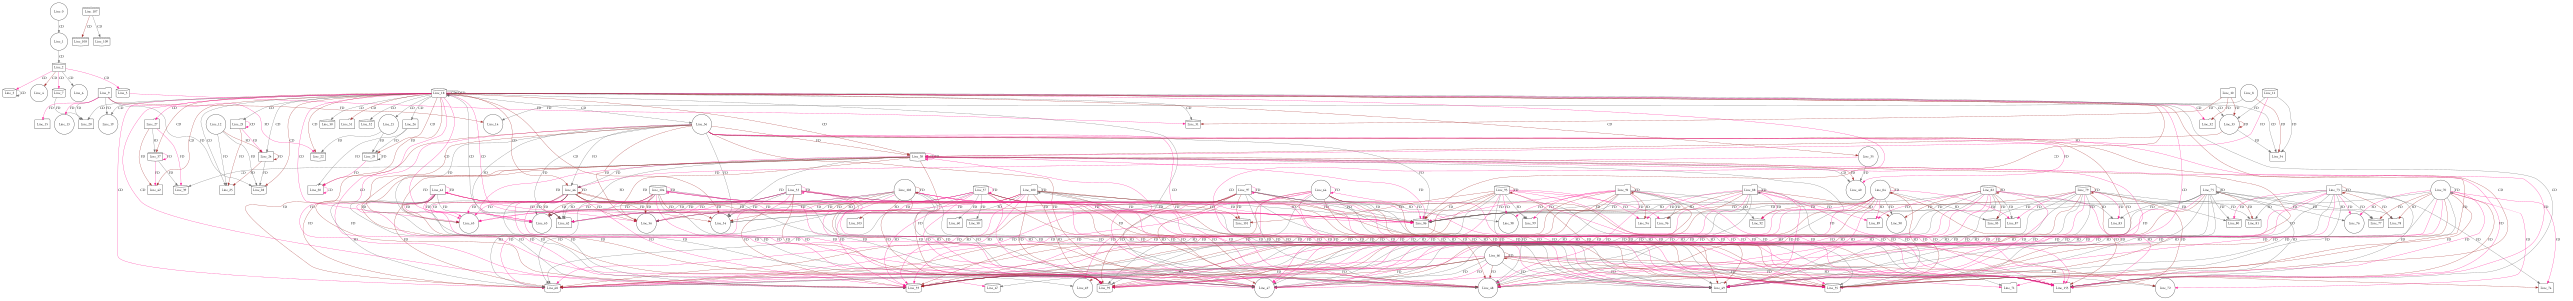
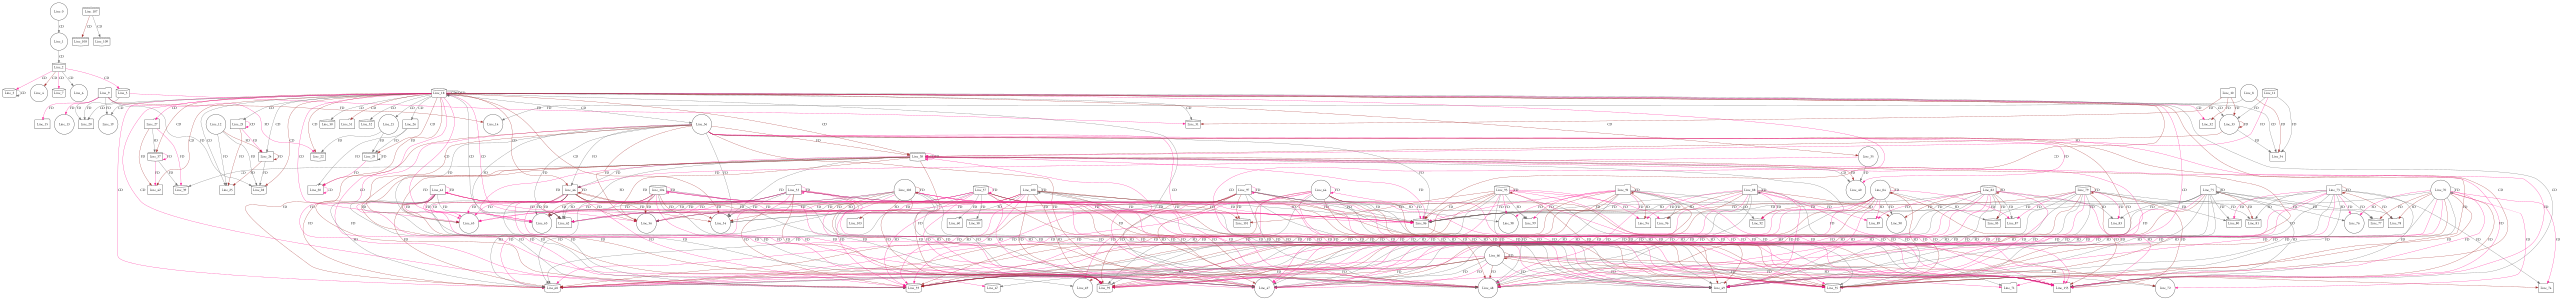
edge "Line_7" -> "Line_20": now "Line_5" -> "Line_20"
